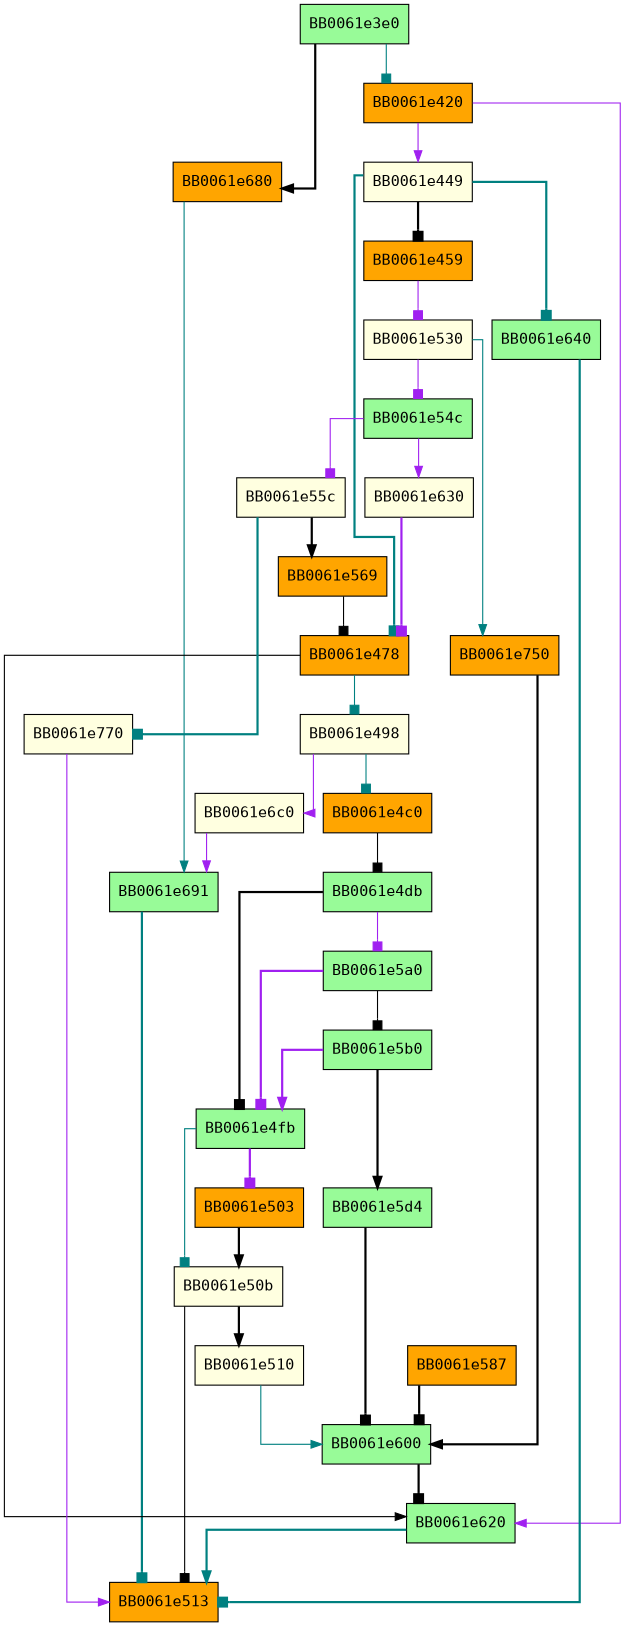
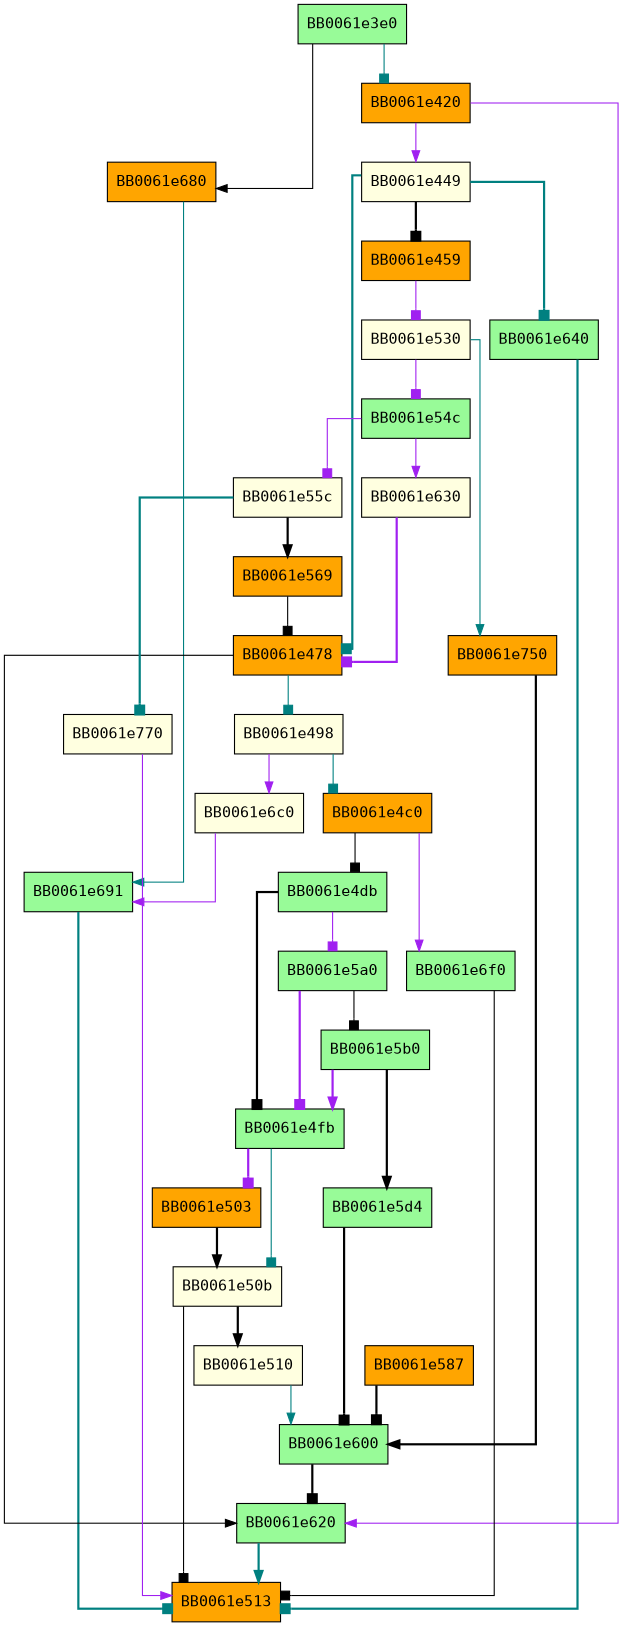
edge "BB0061e3e0" -> "BB0061e680": style bold -> solid
node "BB0061e6f0": added
